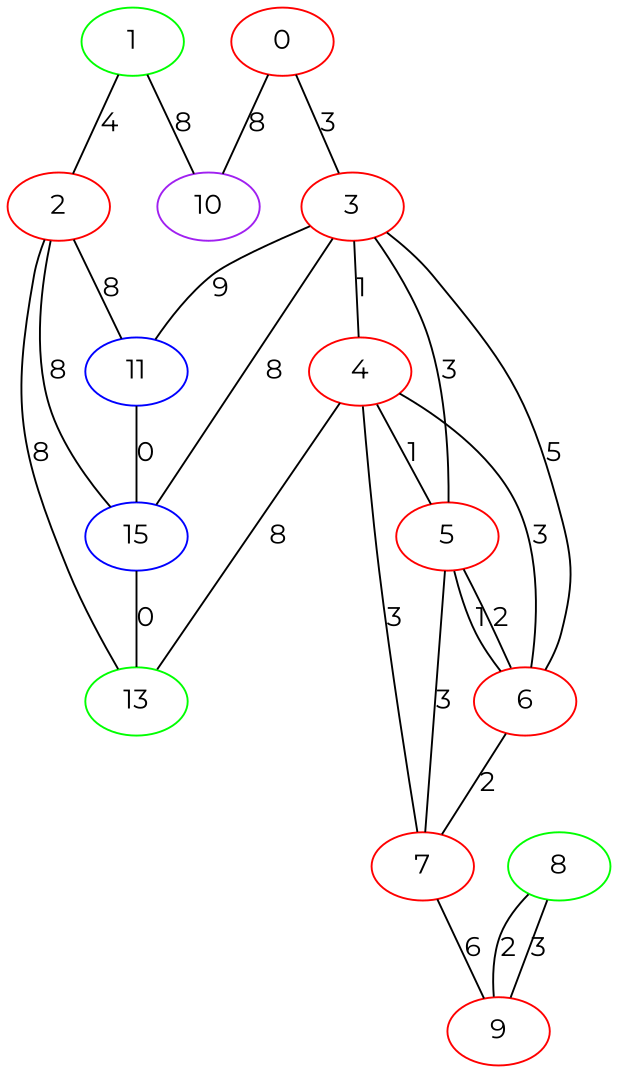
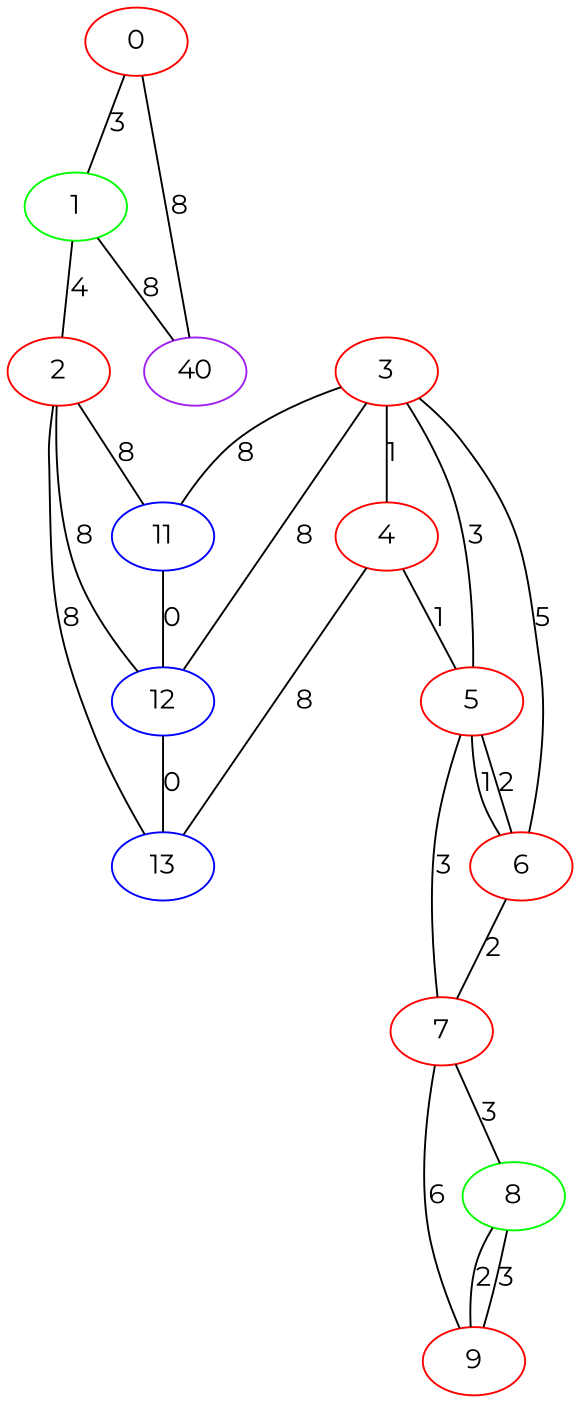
edge "0" -- "3": now "0" -- "1"
node "10": label "10" -> "40"
edge "3" -- "11": label "9" -> "8"
edge "4" -- "6": removed, label "3"
node "15": label "15" -> "12"
edge "4" -- "7": now "8" -- "7"
node "13": color green -> blue
